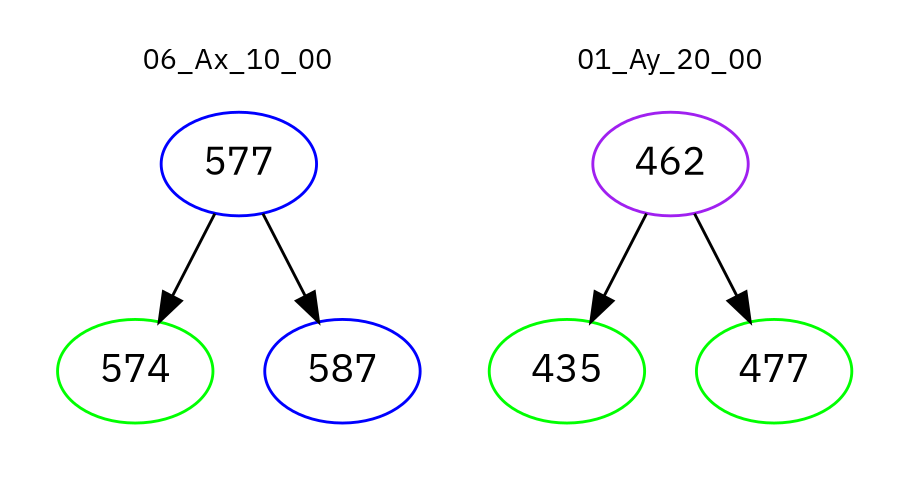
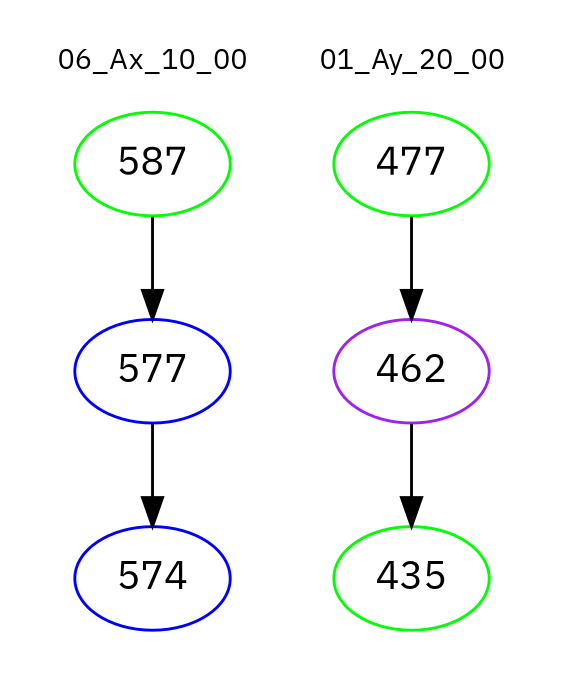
edge "577" -> "587": reversed
edge "462" -> "477": reversed
node "574": color green -> blue
node "587": color blue -> green
